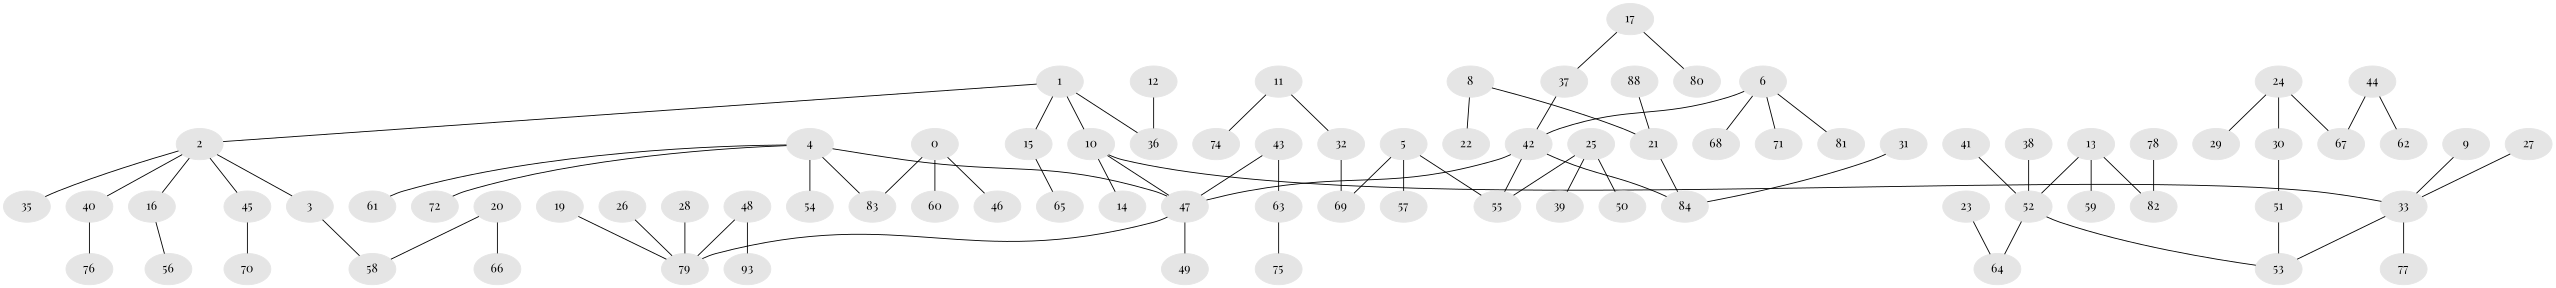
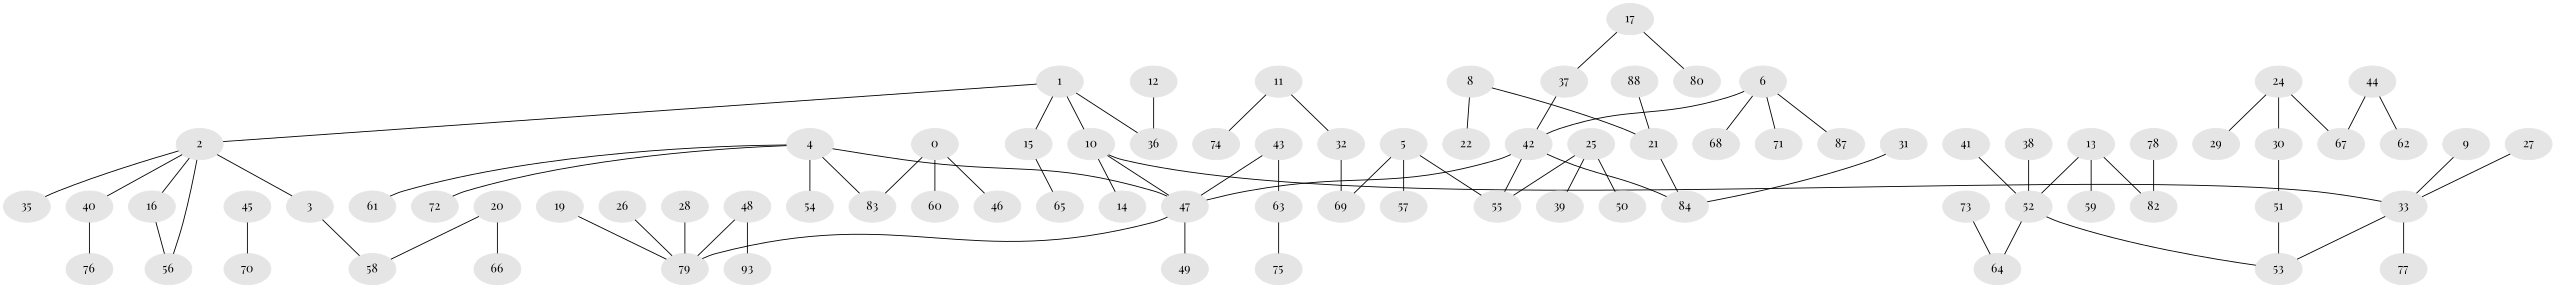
node "81": label "81" -> "87"
edge "2" -- "45": now "2" -- "56"
node "23": label "23" -> "73"
